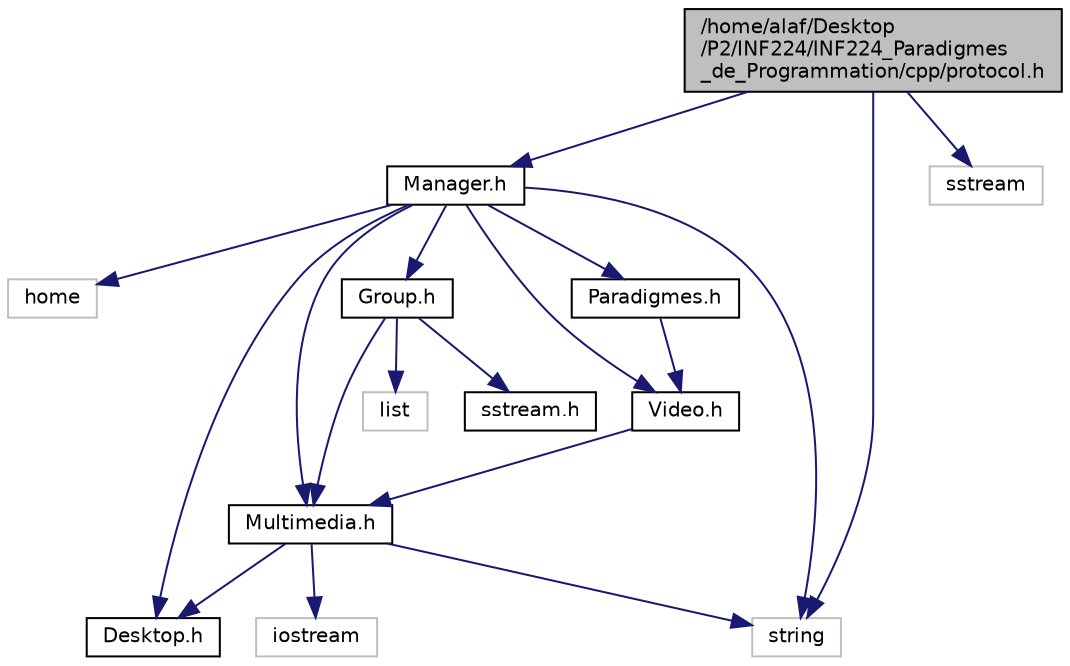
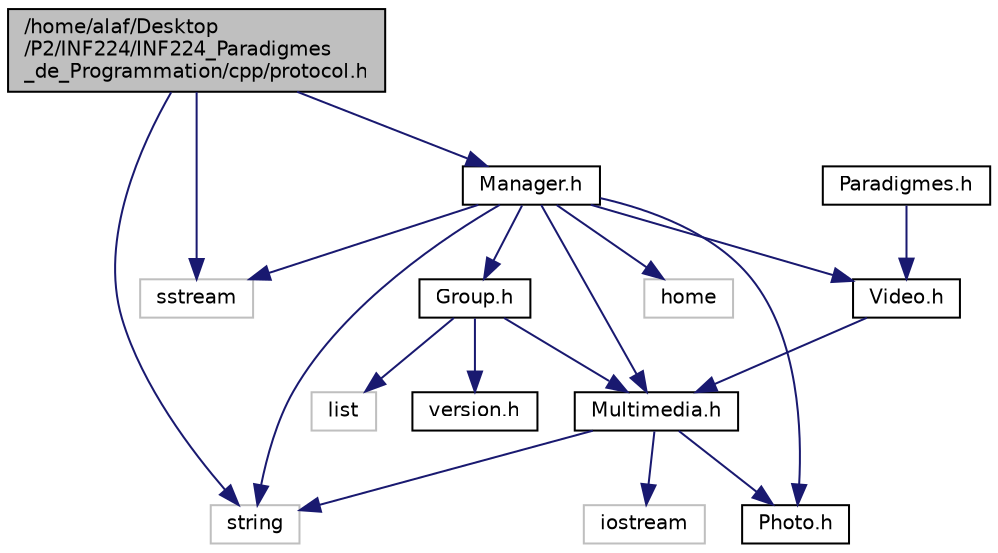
edge "Manager.h" -> "Paradigmes.h": now "Manager.h" -> "sstream"
node "sstream.h": label "sstream.h" -> "version.h"
node "Desktop.h": label "Desktop.h" -> "Photo.h"
